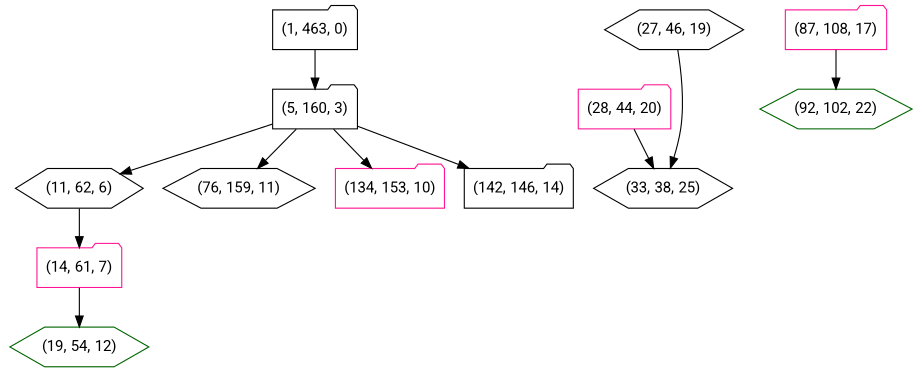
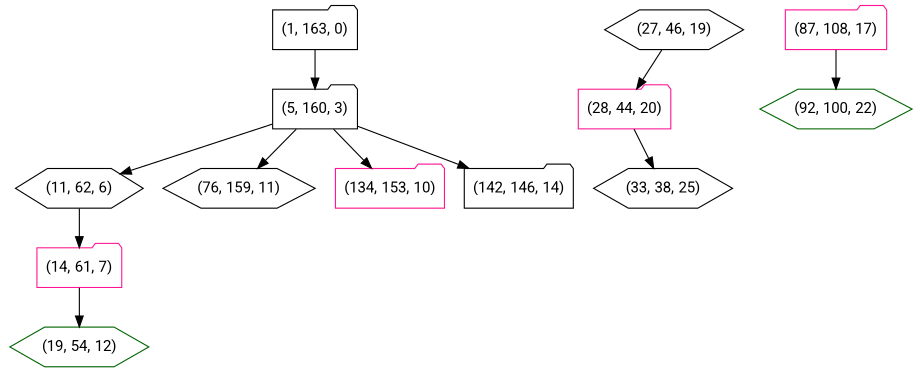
node "(1, 463, 0)": label "(1, 463, 0)" -> "(1, 163, 0)"
edge "(27, 46, 19)" -> "(33, 38, 25)": now "(27, 46, 19)" -> "(28, 44, 20)"
node "(92, 102, 22)": label "(92, 102, 22)" -> "(92, 100, 22)"
